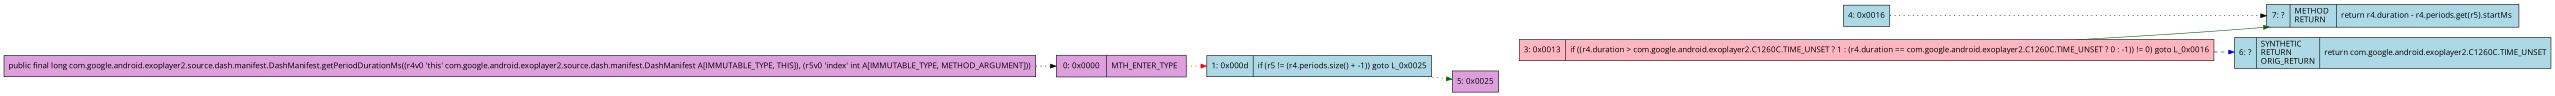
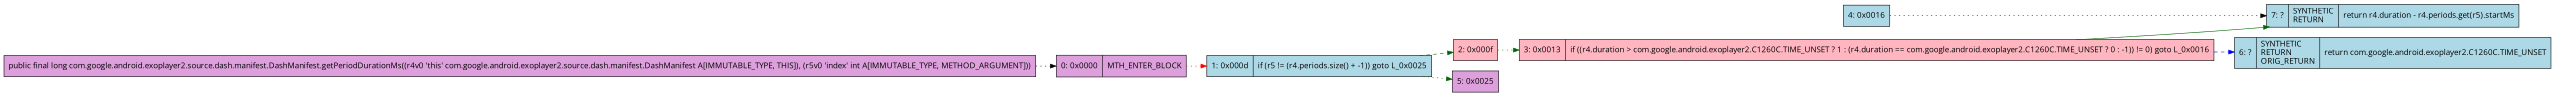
node "7: ?": text "METHOD" -> "SYNTHETIC"
node "2: 0x000f": added
node "0: 0x0000": text "MTH_ENTER_TYPE" -> "MTH_ENTER_BLOCK"
